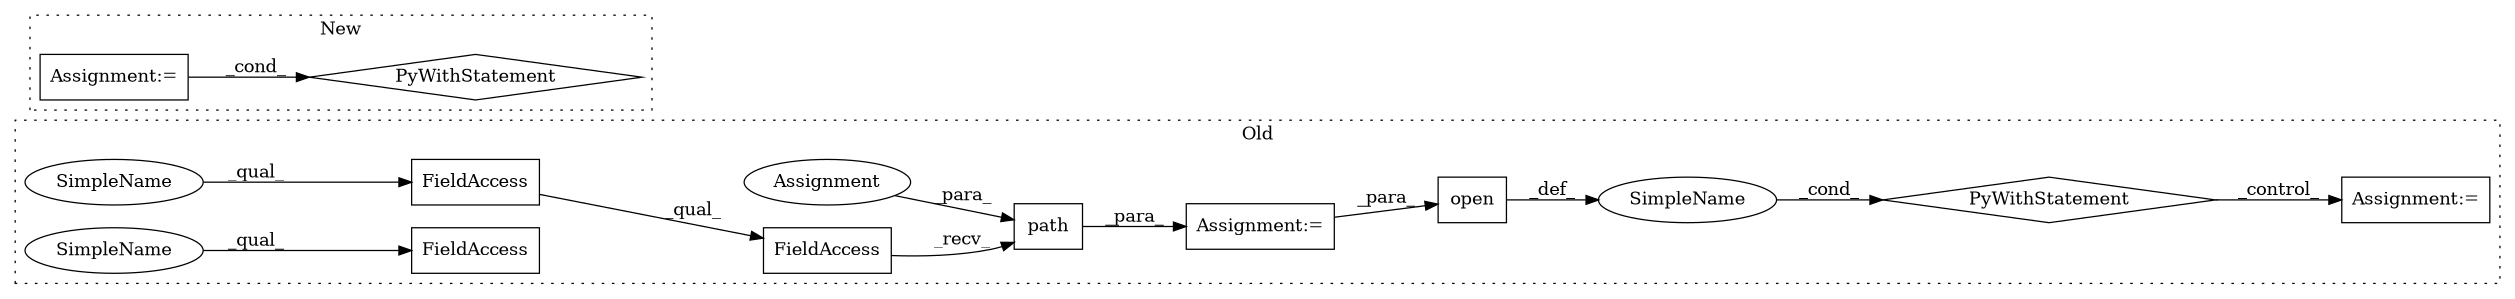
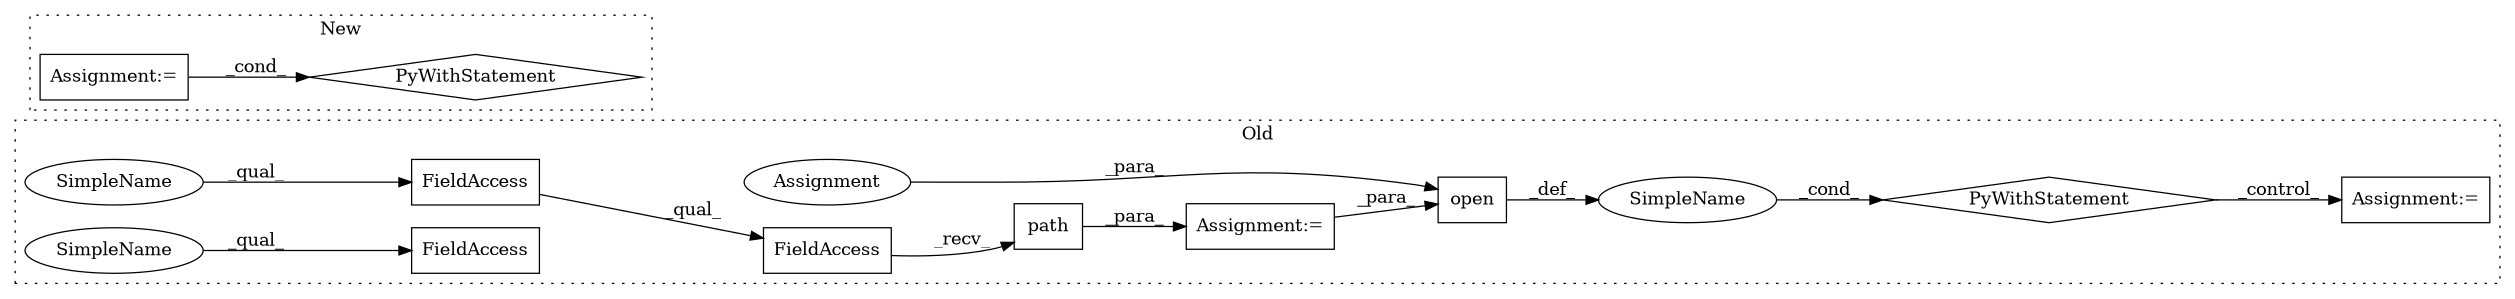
edge "Assignment" -> "path": now "Assignment" -> "open"
